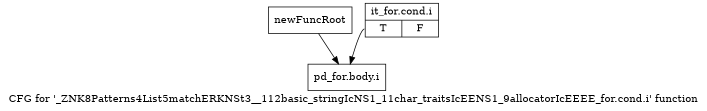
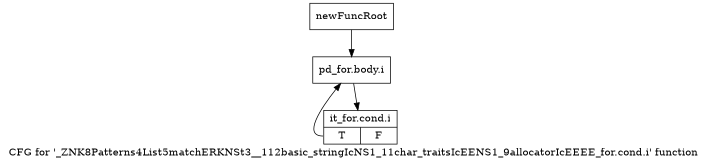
edge "pd_for.body.i" -> "it_for.cond.i": added
